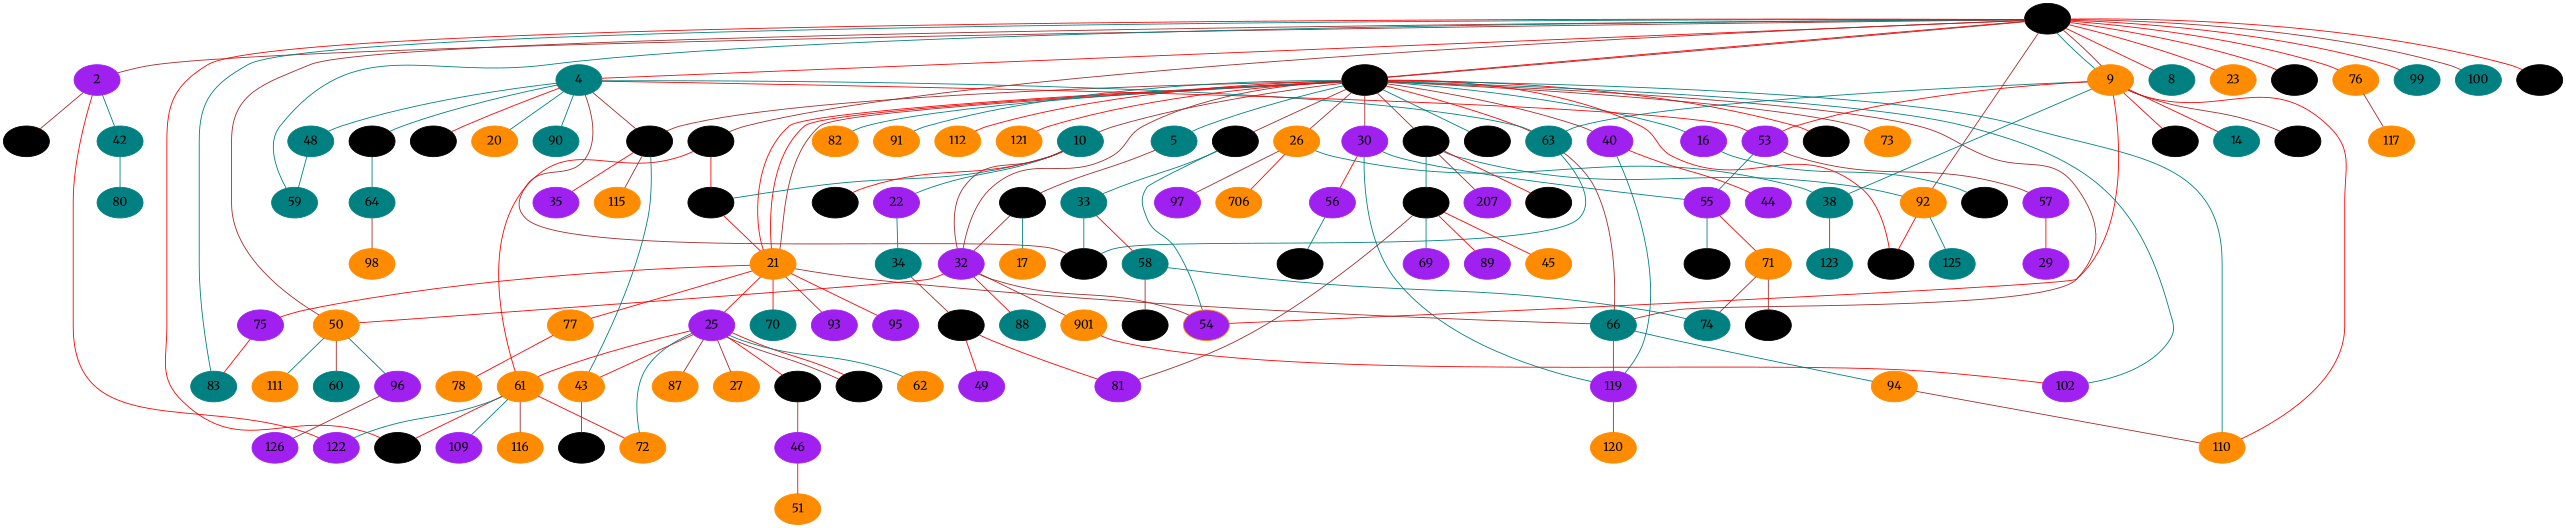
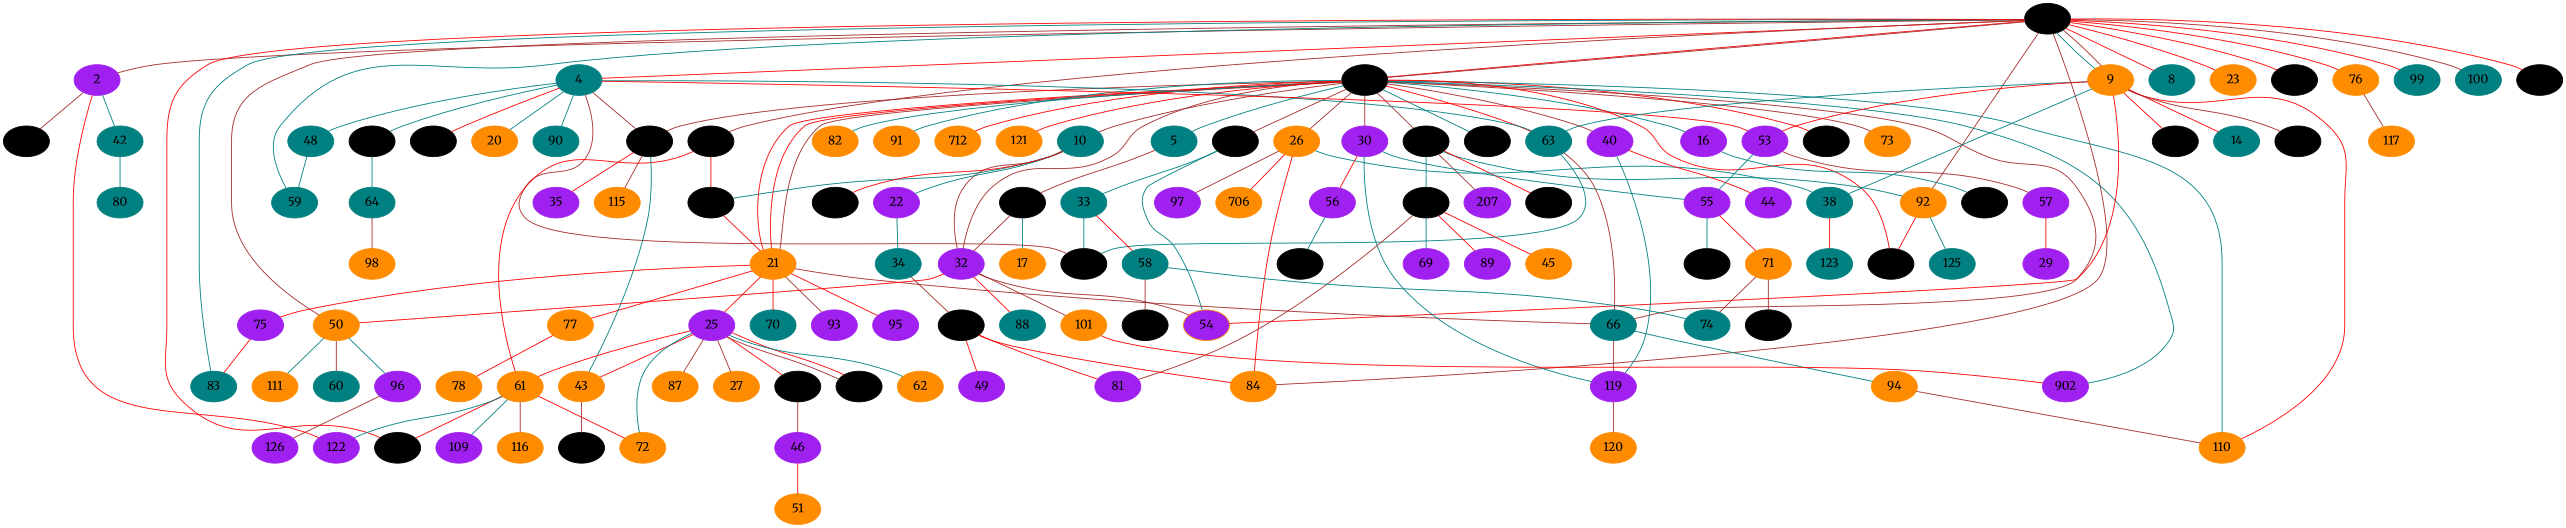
node "112": label "112" -> "712"
node "901": label "901" -> "101"
node "84": added
node "102": label "102" -> "902"
